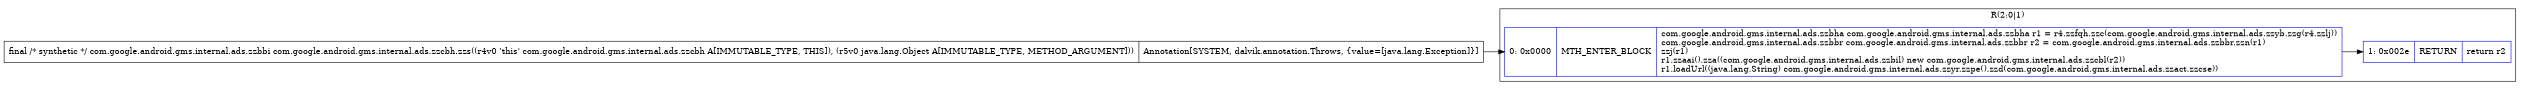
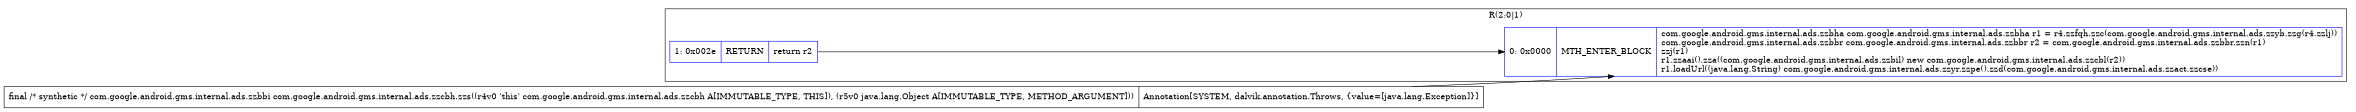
edge "0: 0x0000" -> "1: 0x002e": reversed
